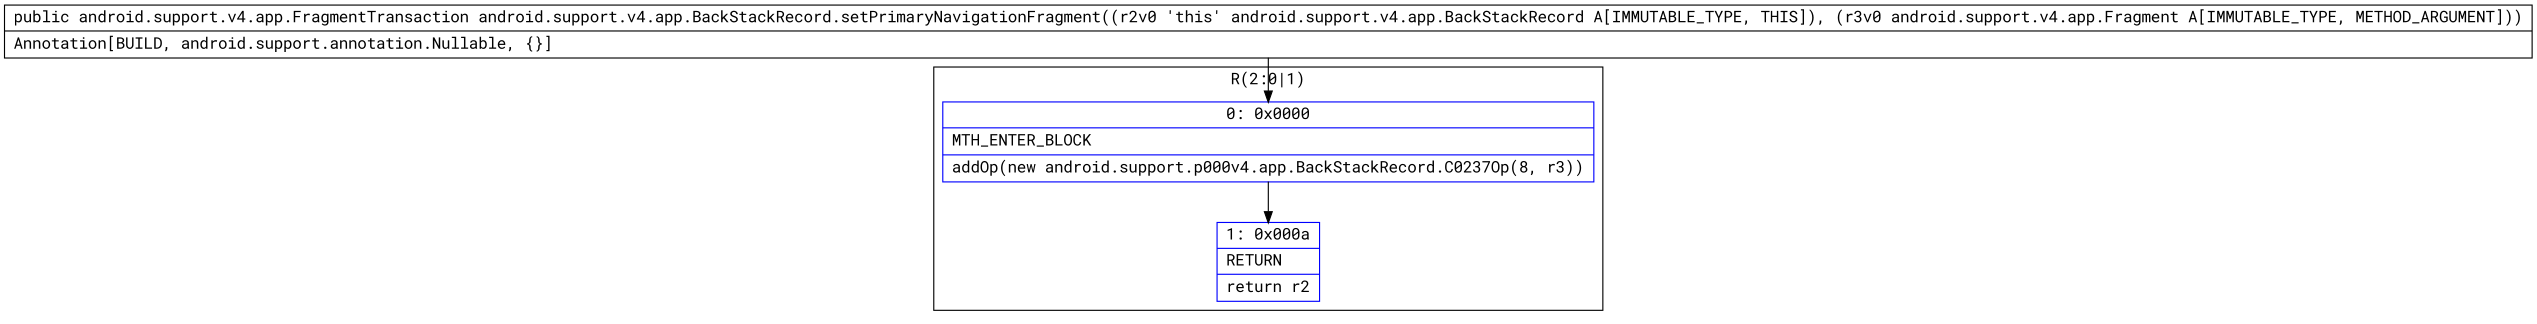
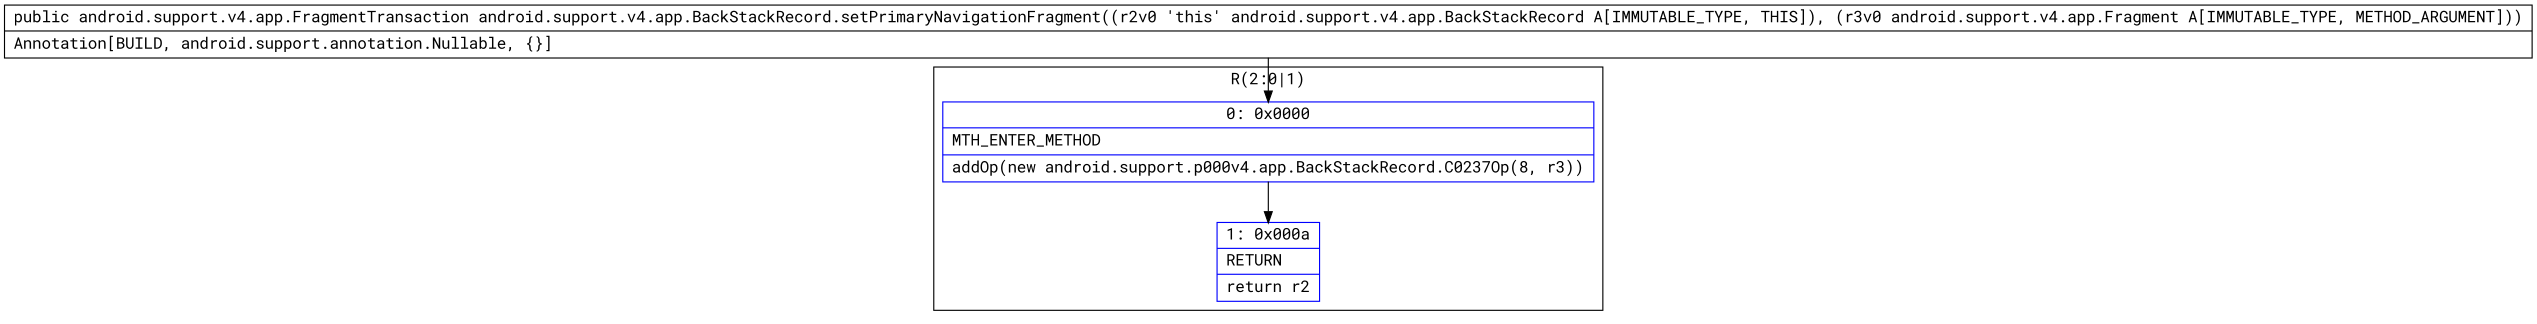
node "0: 0x0000": text "MTH_ENTER_BLOCK" -> "MTH_ENTER_METHOD"
